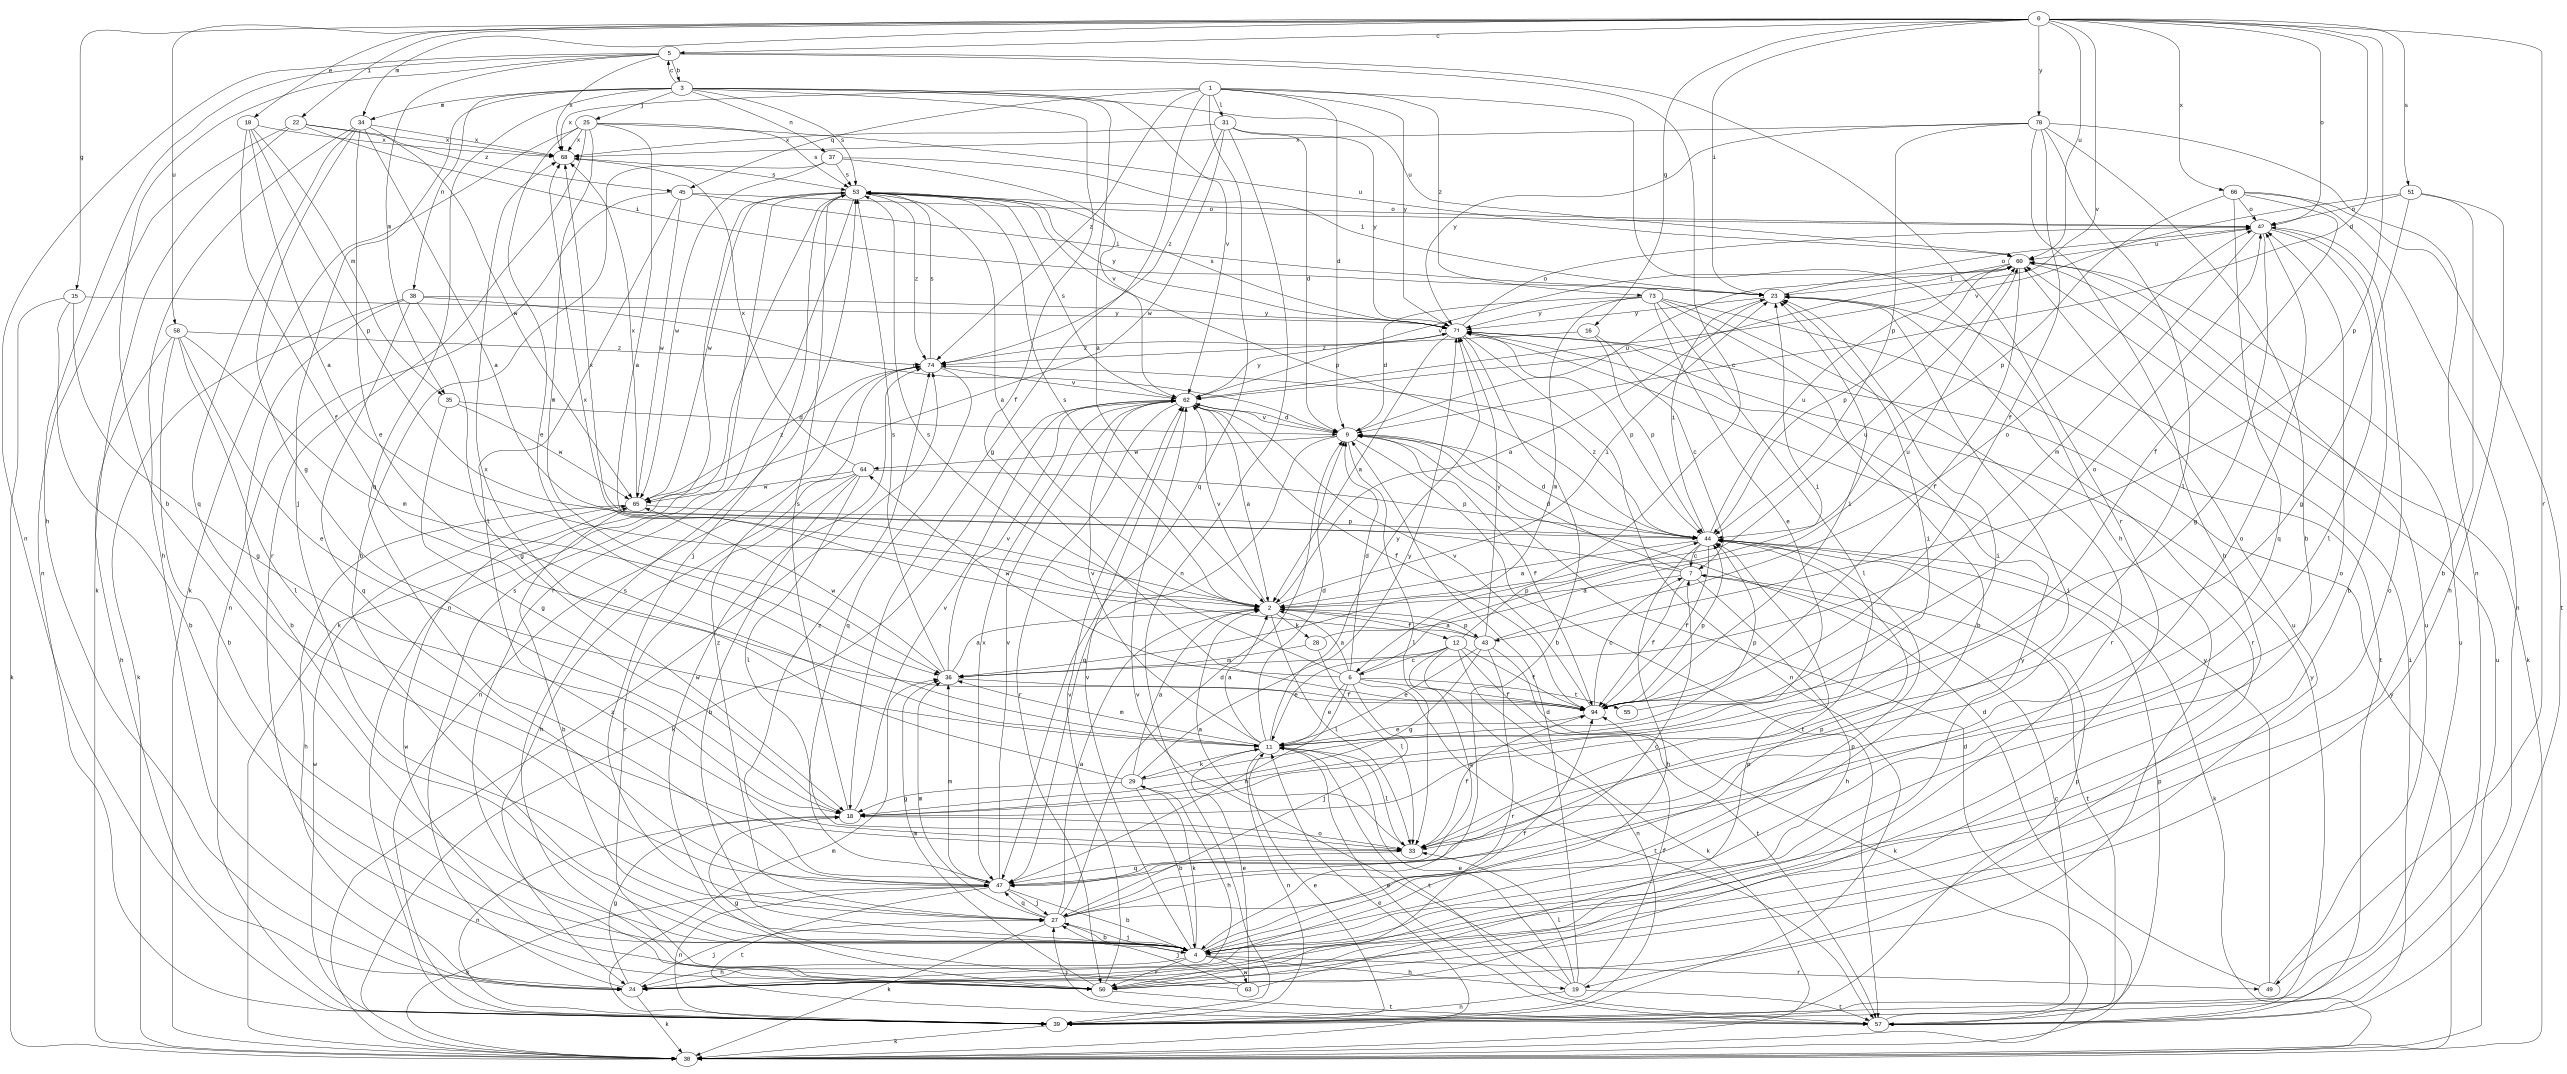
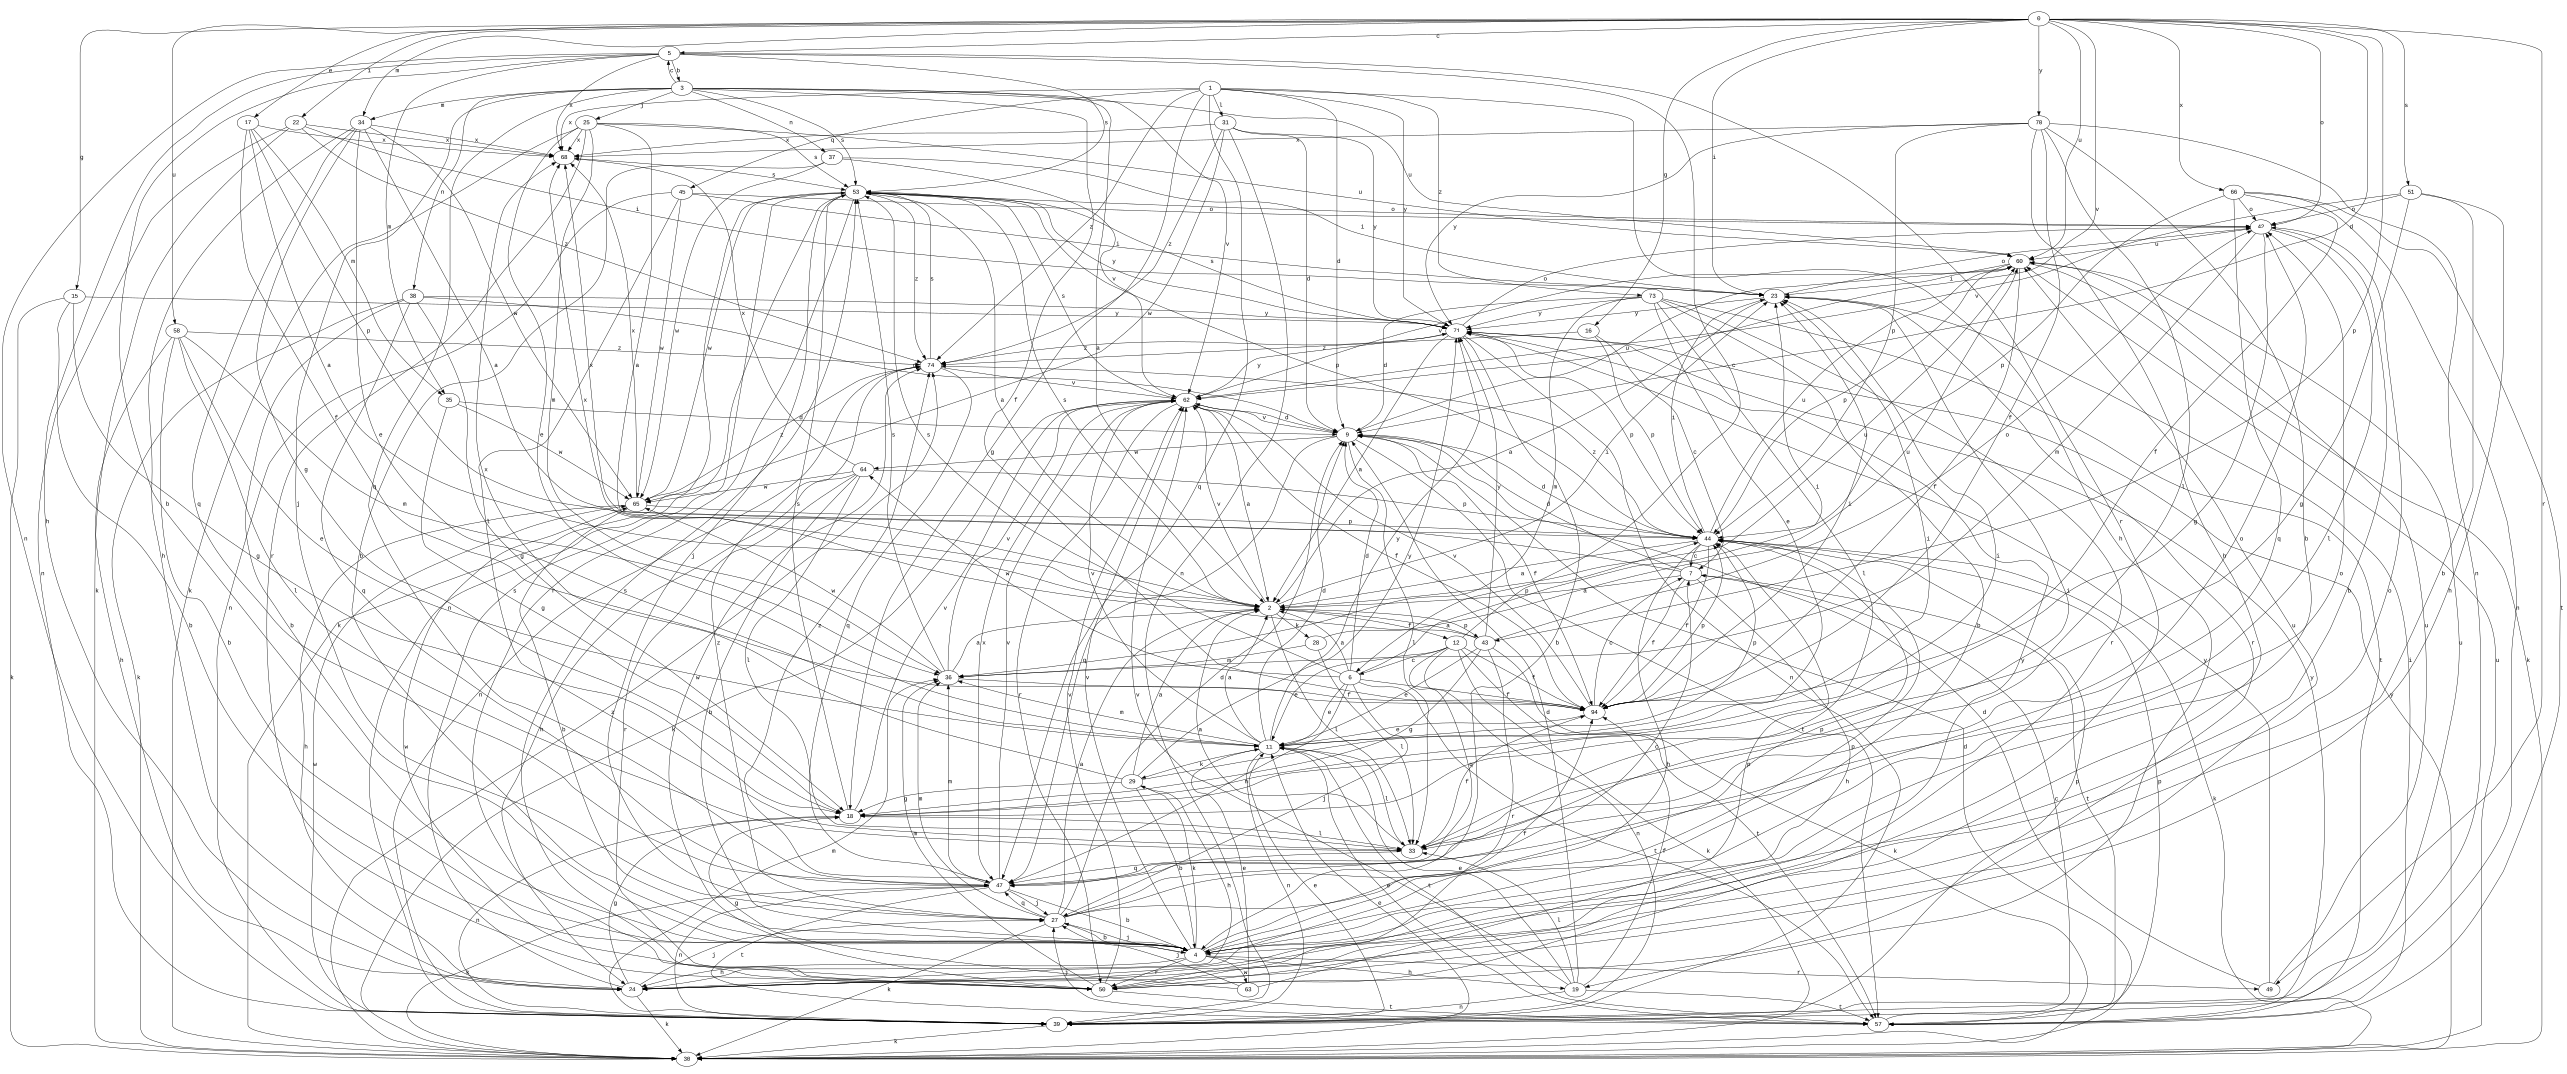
node "10": label "10" -> "17"
edge "22" -> "45": now "22" -> "74"
edge "37" -> "53": now "5" -> "53"
node "55": removed
edge "18" -> "33": label "o" -> "l"
